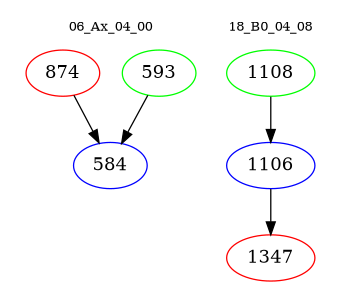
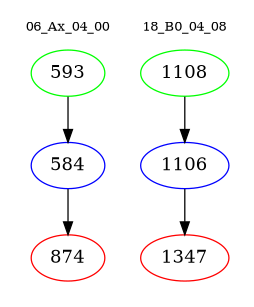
edge "874" -> "584": reversed
